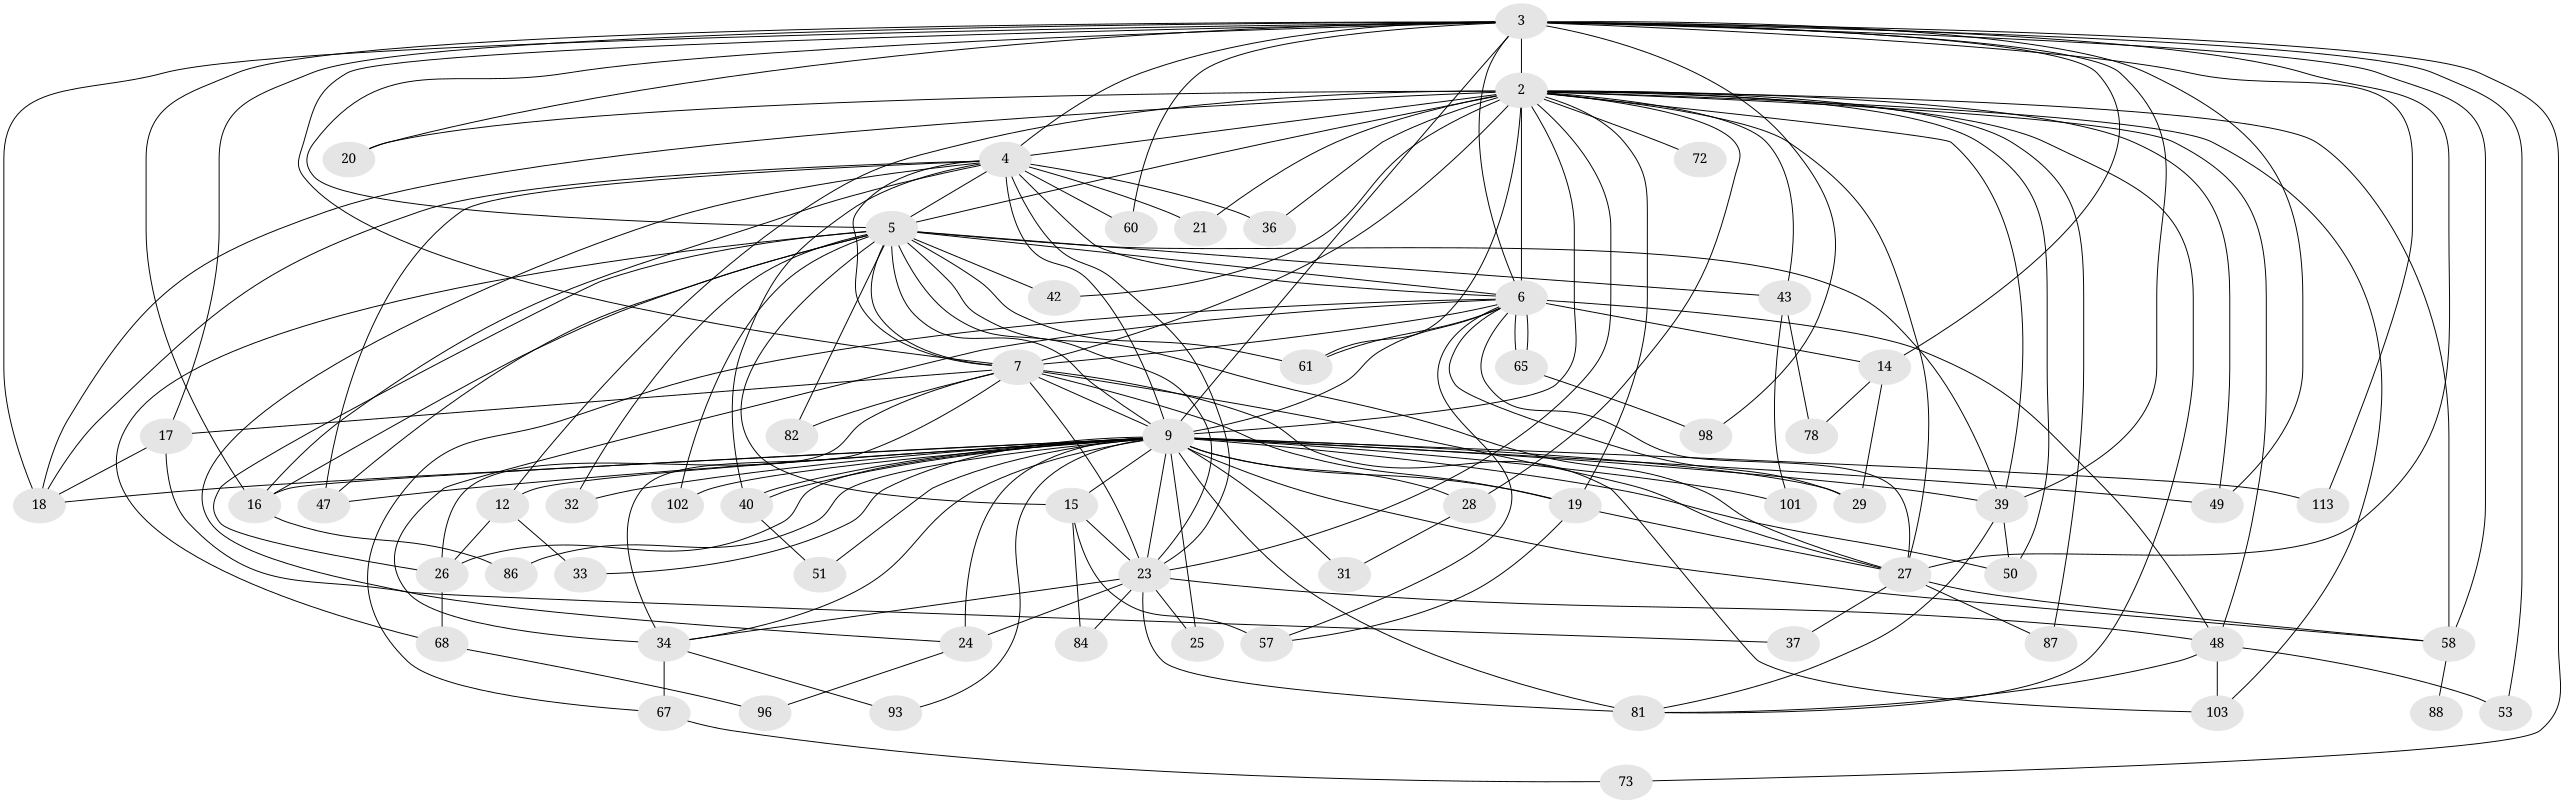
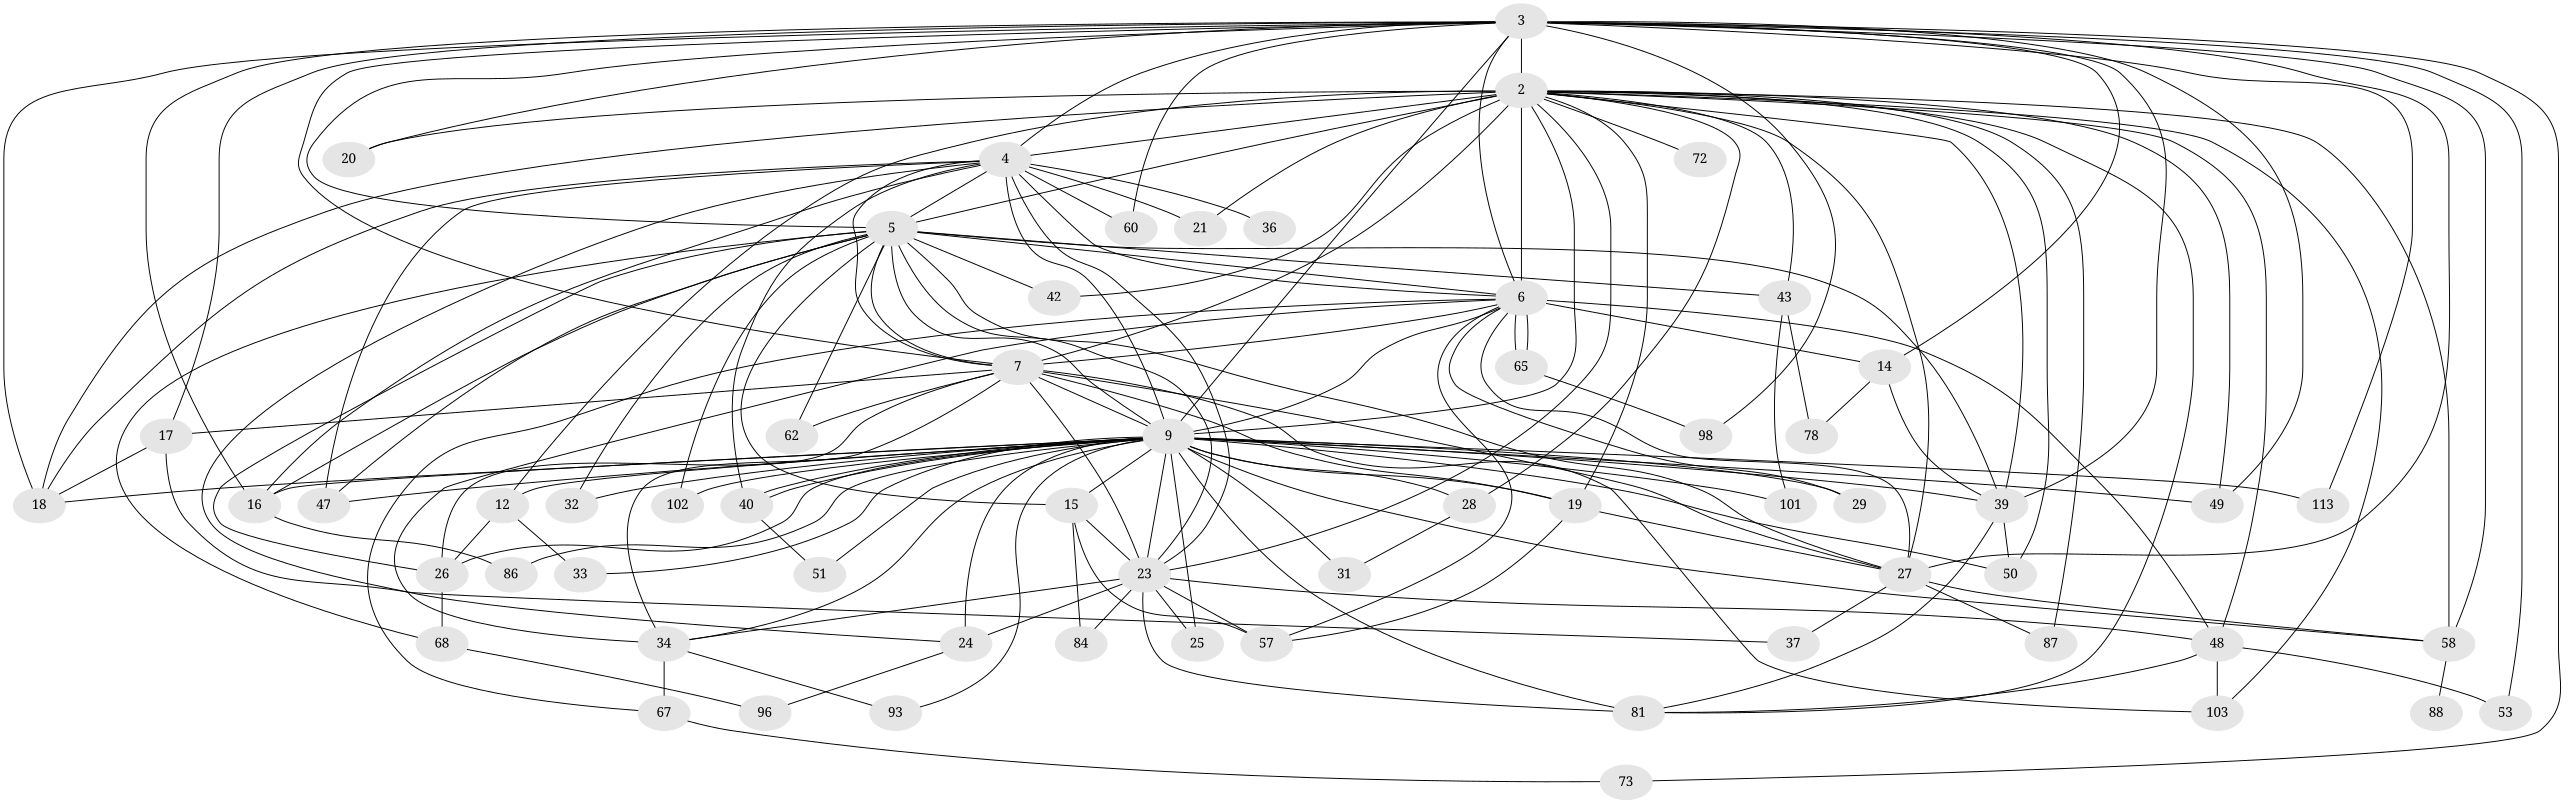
edge "2" -- "36": removed
node "61": removed
node "82": label "82" -> "62"
edge "14" -- "29": now "14" -- "39"
edge "23" -- "57": added
